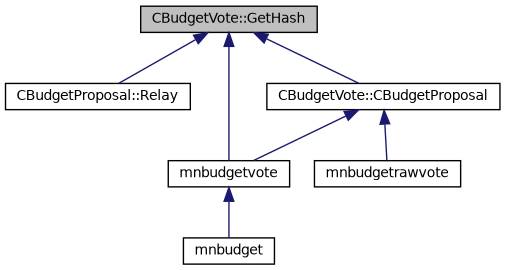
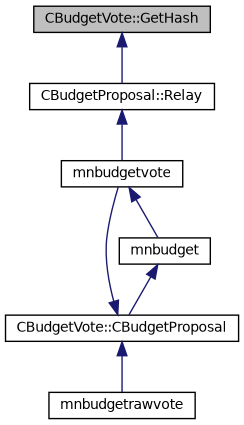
edge "CBudgetVote::CBudgetProposal" -> "CBudgetVote::GetHash": now "CBudgetVote::CBudgetProposal" -> "mnbudget"
edge "mnbudgetvote" -> "CBudgetVote::GetHash": now "mnbudgetvote" -> "CBudgetProposal::Relay"
